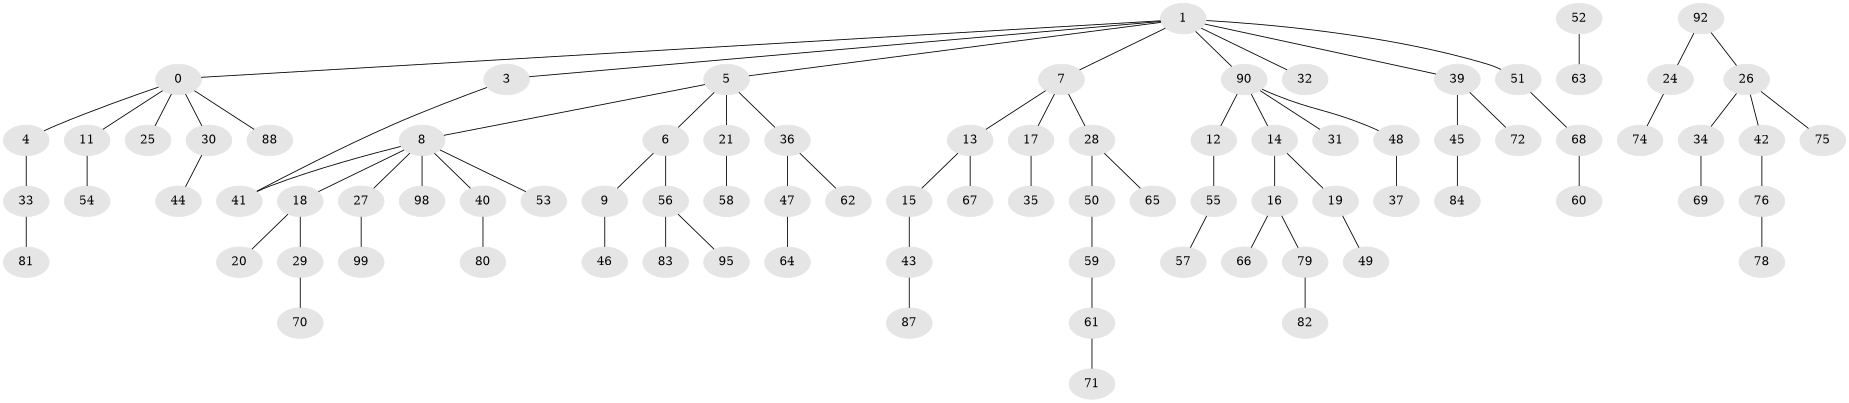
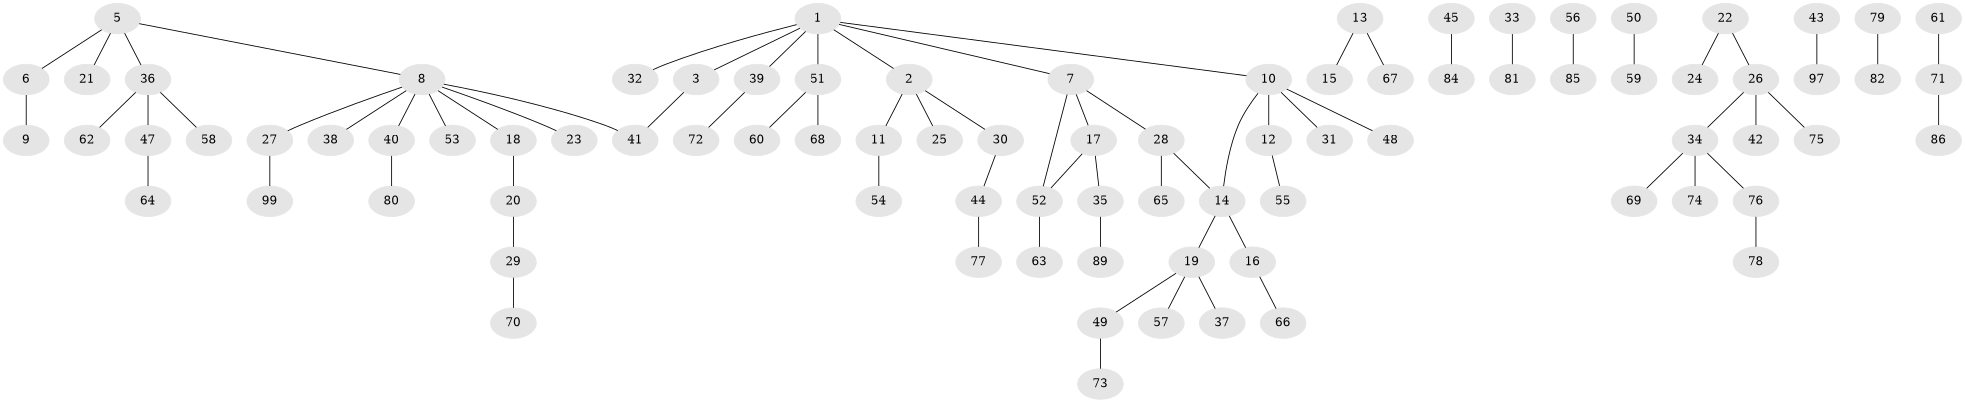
node "92": label "92" -> "22"
edge "1" -- "5": removed
node "0": label "0" -> "2"
node "90": label "90" -> "10"
edge "7" -- "13": now "7" -- "52"
edge "39" -- "45": removed
edge "24" -- "74": now "34" -- "74"
node "4": removed
node "88": removed
node "23": added
node "86": added
edge "6" -- "56": removed
edge "21" -- "58": now "36" -- "58"
edge "17" -- "52": added
edge "28" -- "50": now "28" -- "14"
edge "48" -- "37": now "19" -- "37"
edge "68" -- "60": now "51" -- "60"
edge "42" -- "76": now "34" -- "76"
node "98": label "98" -> "38"
edge "18" -- "29": now "20" -- "29"
edge "15" -- "43": removed
edge "55" -- "57": now "19" -- "57"
edge "16" -- "79": removed
node "46": removed
node "83": removed
node "95": label "95" -> "85"
node "77": added
node "89": added
edge "59" -- "61": removed
node "87": label "87" -> "97"
node "73": added
